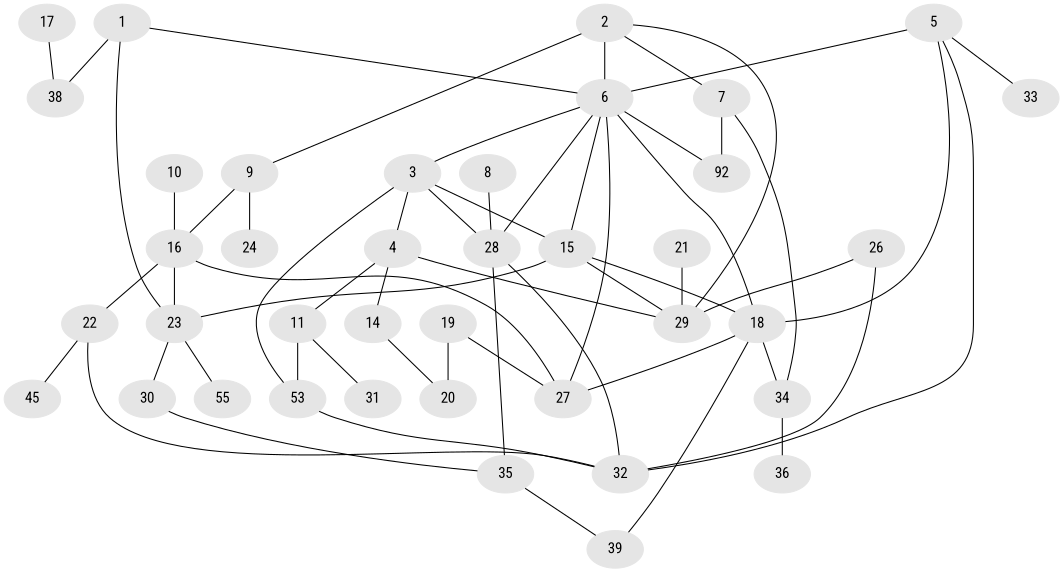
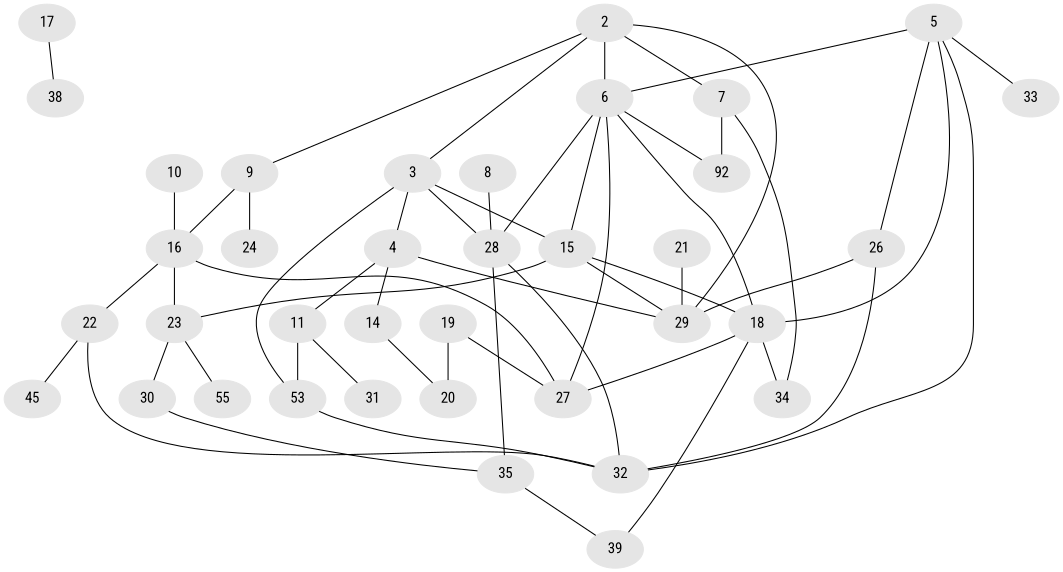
node "1": removed
edge "6" -- "3": now "2" -- "3"
edge "5" -- "26": added
node "36": removed
